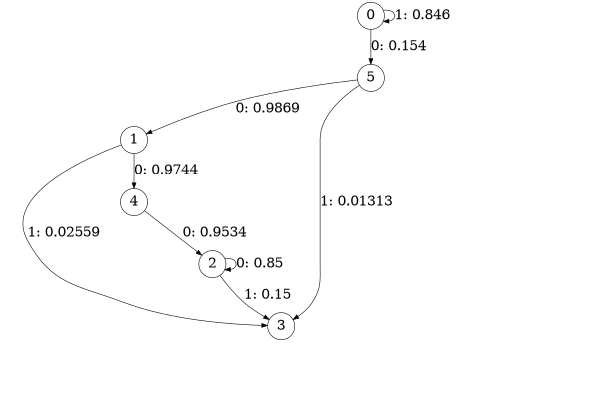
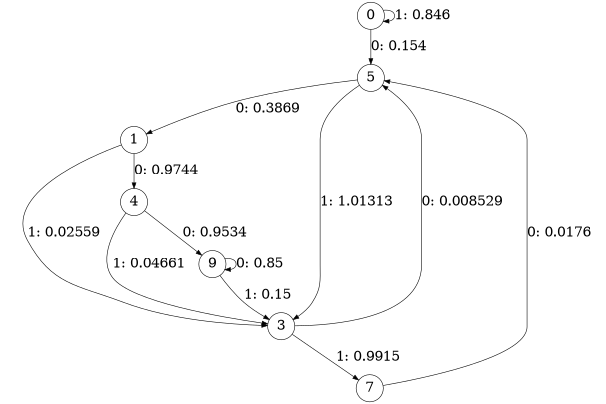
edge "5" -> "1": label "0: 0.9869   " -> "0: 0.3869   "
edge "5" -> "3": label "1: 0.01313  " -> "1: 1.01313  "
edge "3" -> "5": added, label "0: 0.008529"
node "2": label "2" -> "9"
edge "4" -> "3": added, label "1: 0.04661"
node "7": added
